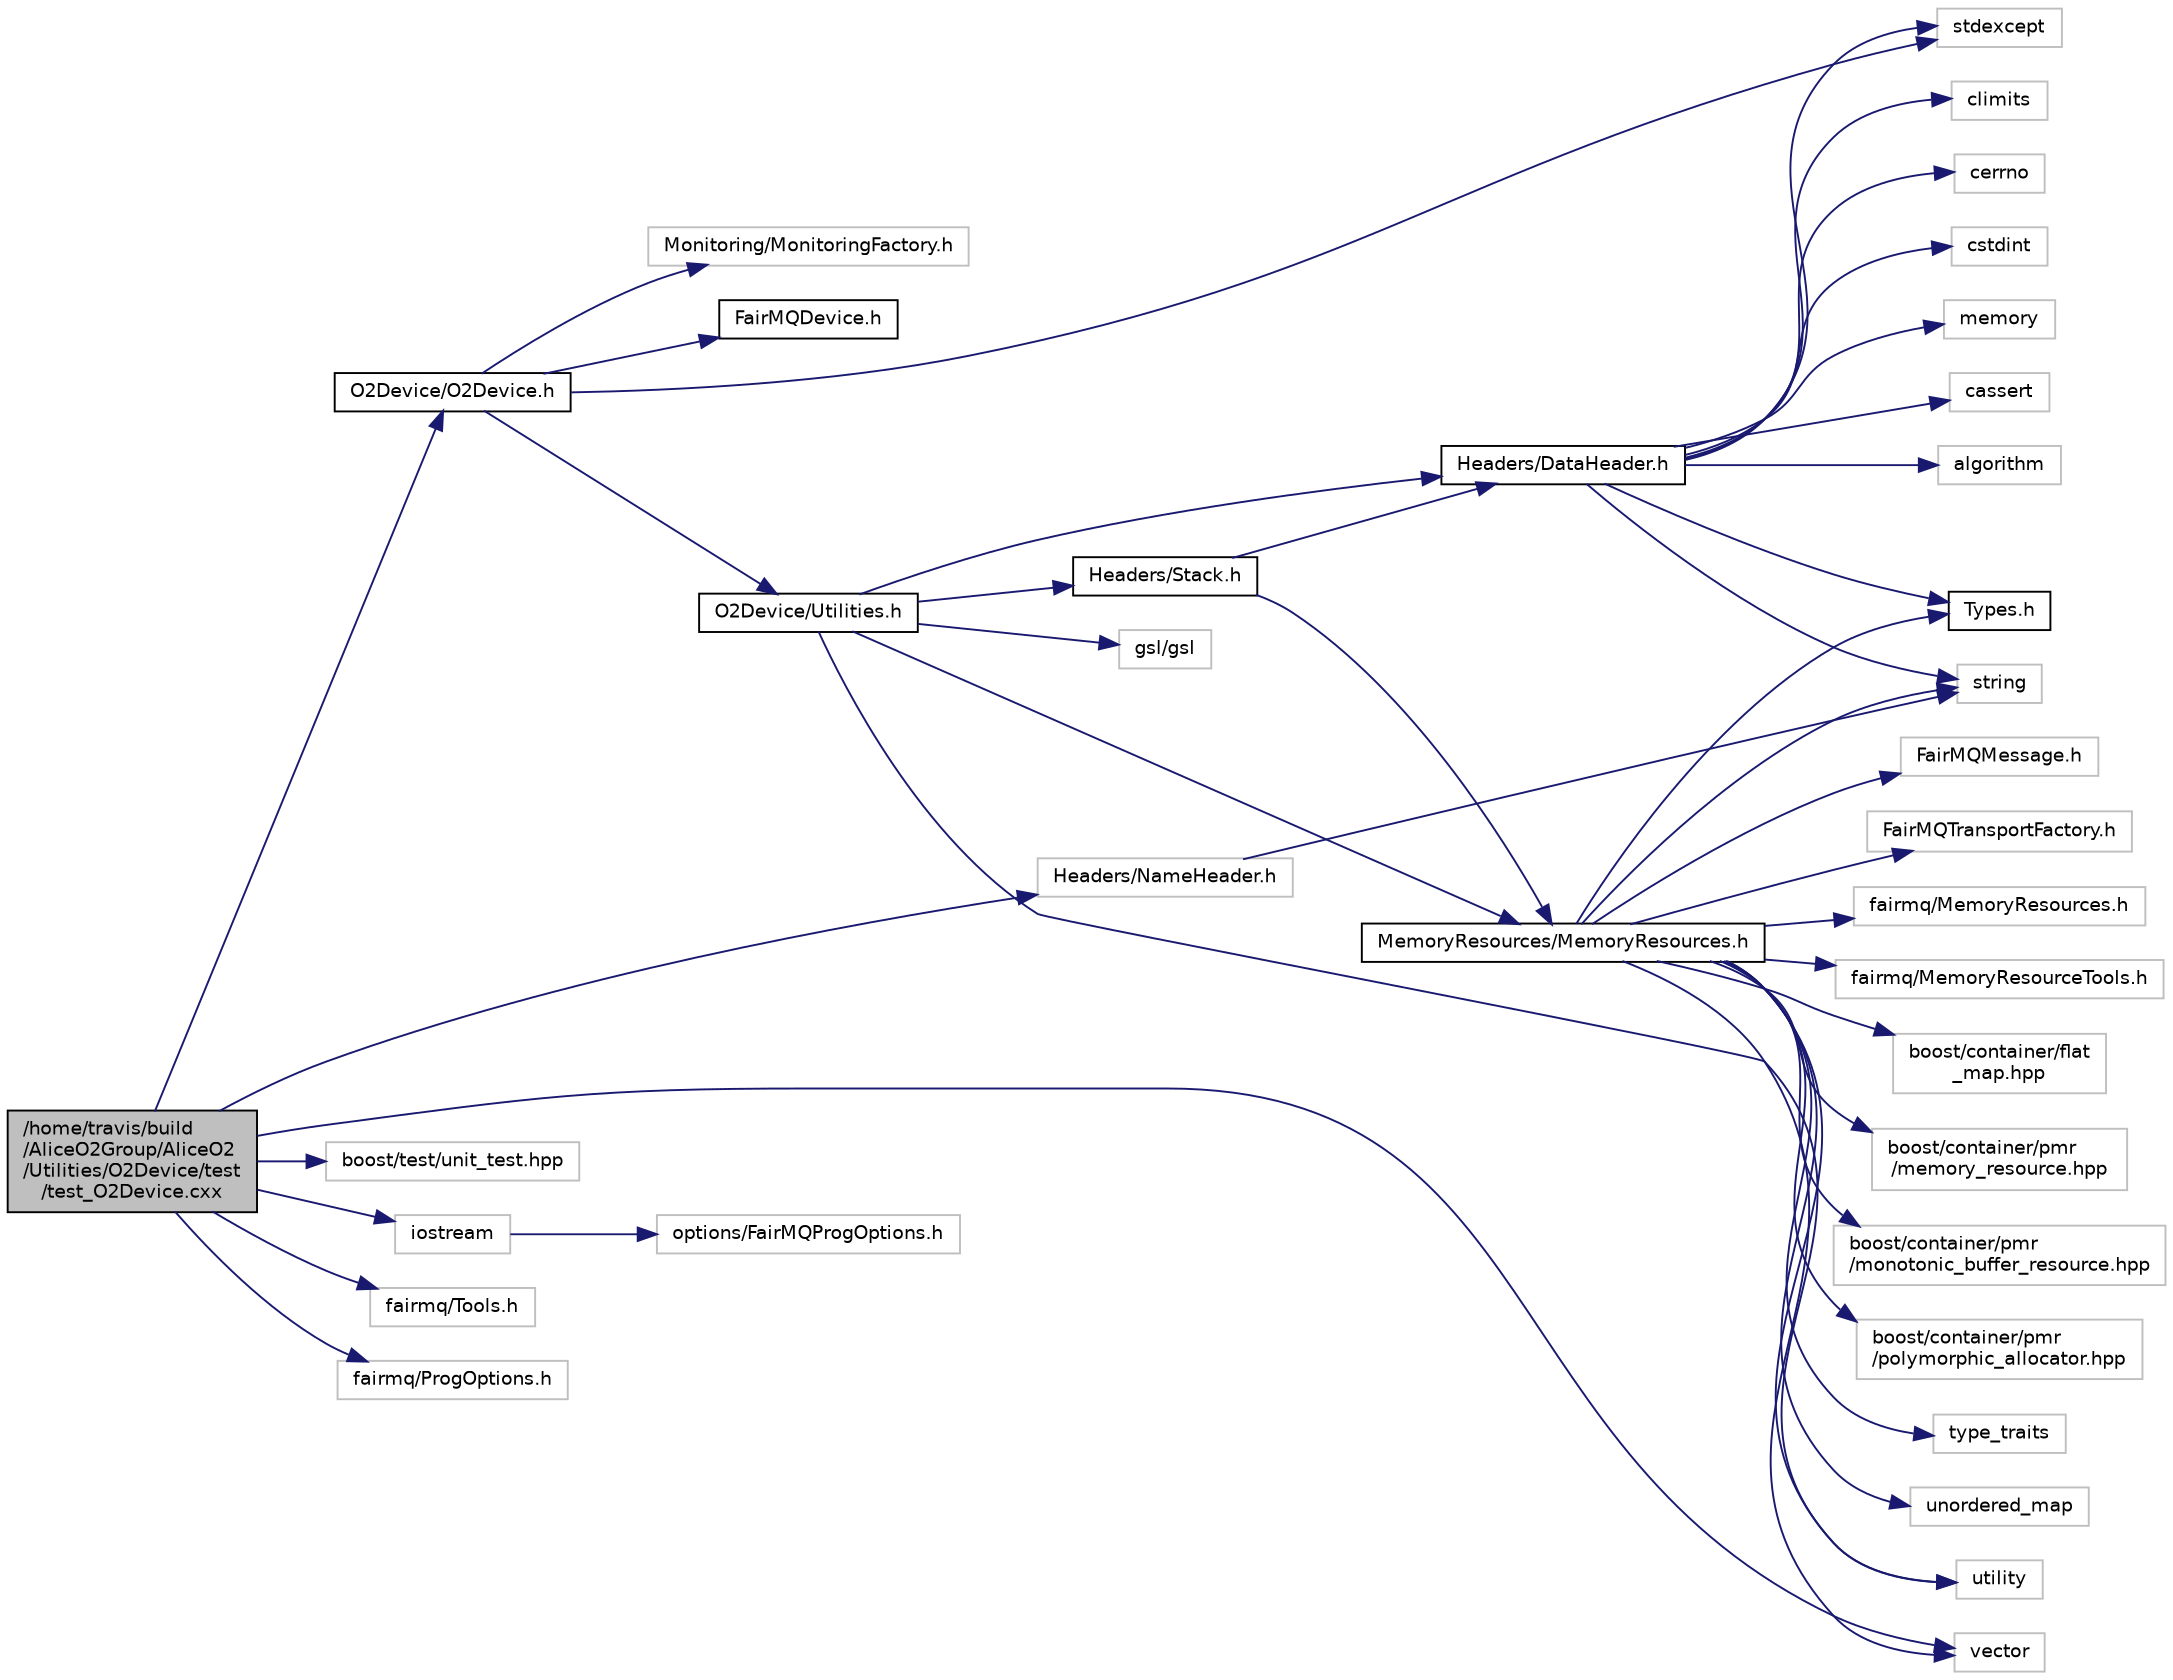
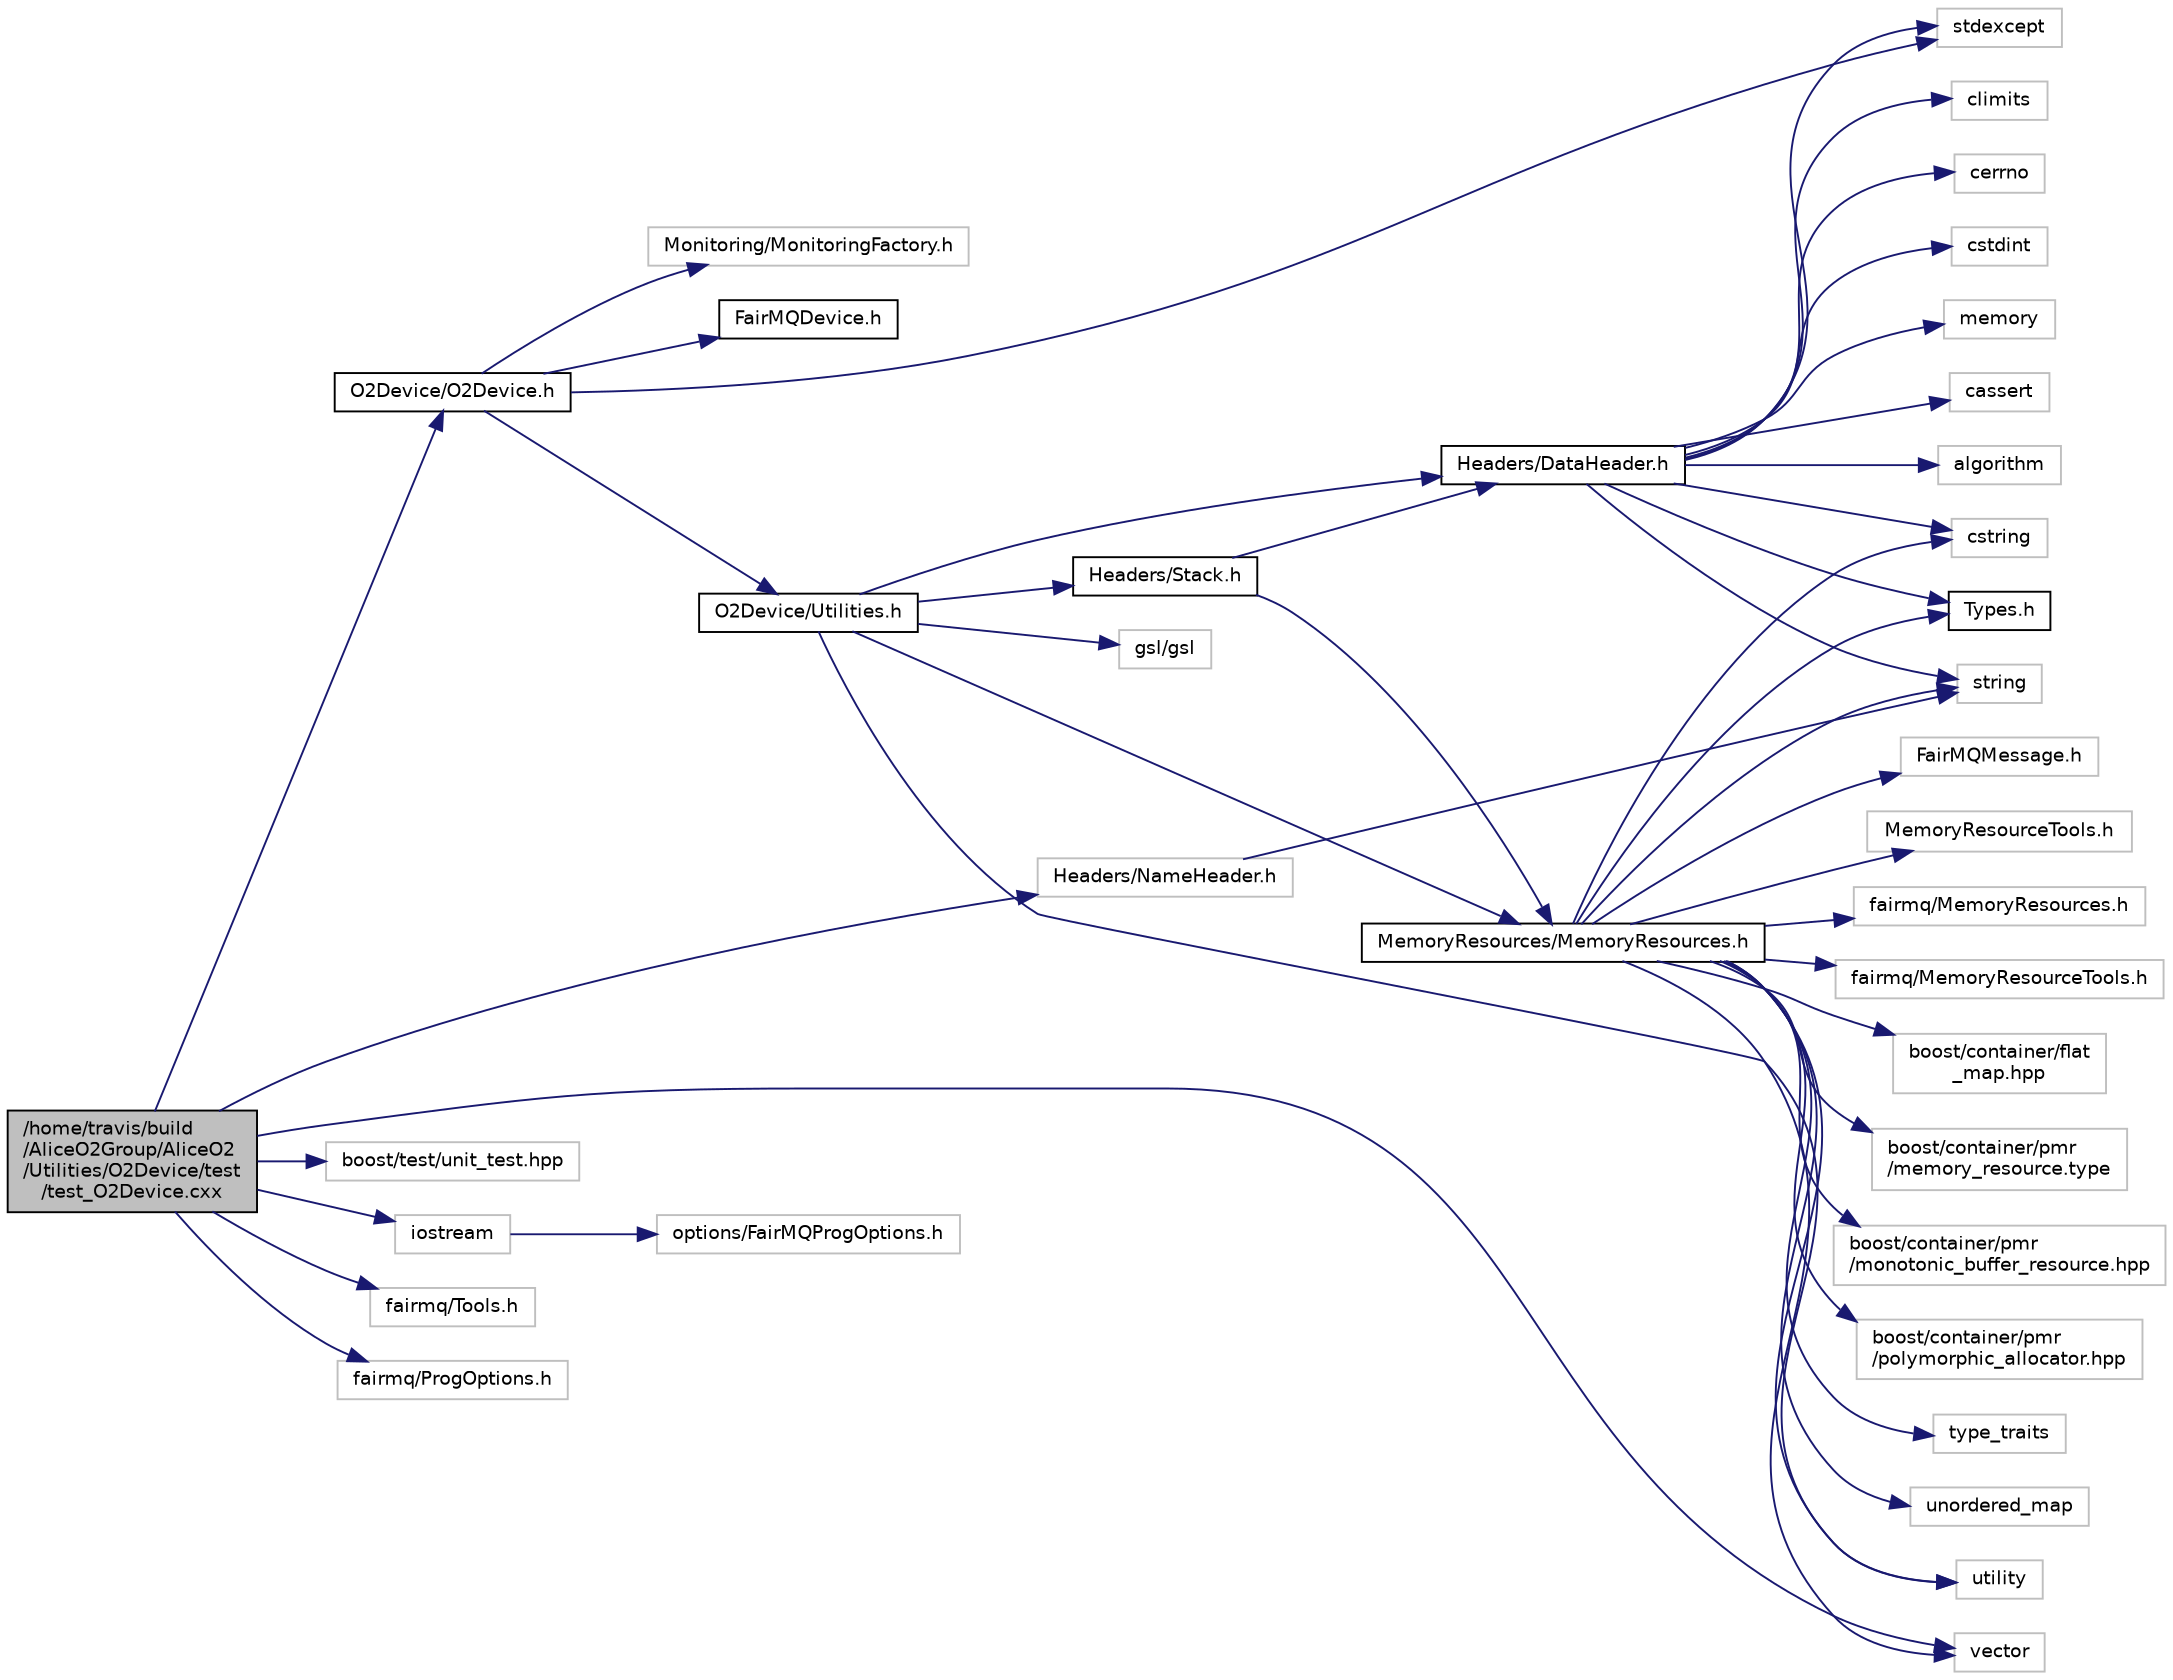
node "cstring": added
node "FairMQTransportFactory.h": label "FairMQTransportFactory.h" -> "MemoryResourceTools.h"
node "boost/container/pmr /memory_resource.hpp": label "boost/container/pmr /memory_resource.hpp" -> "boost/container/pmr /memory_resource.type"
